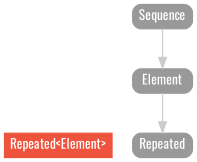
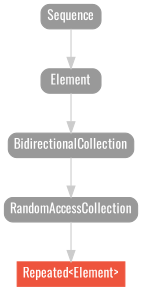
node "Repeated": label "Repeated" -> "BidirectionalCollection"
node "RandomAccessCollection": added
